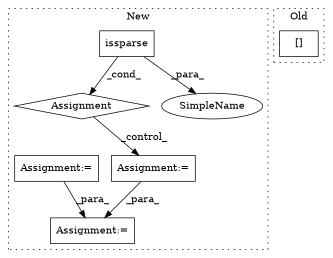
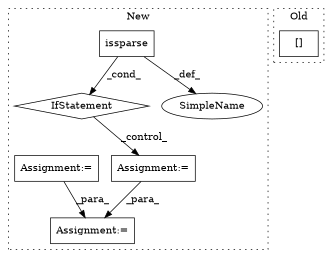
edge "issparse" -> "SimpleName": label "_para_" -> "_def_"
node "Assignment": label "Assignment" -> "IfStatement"
